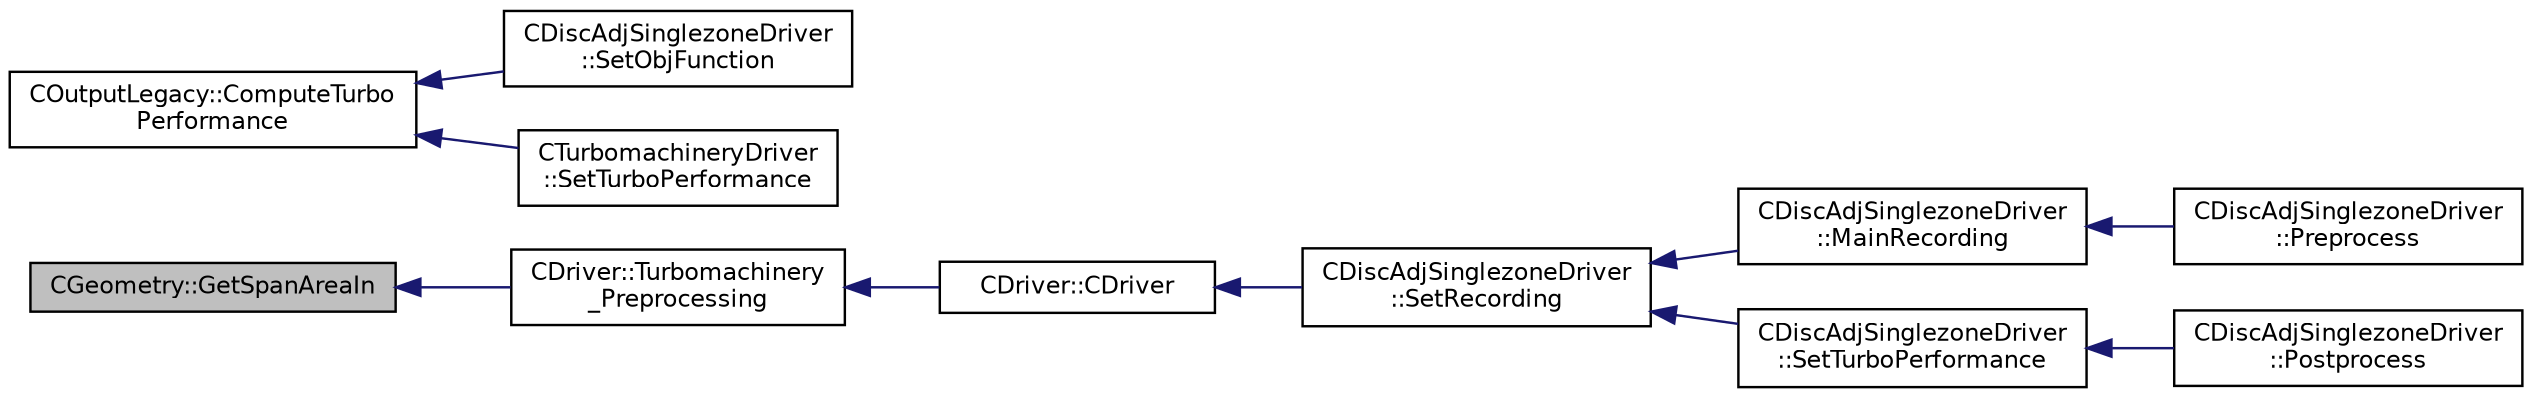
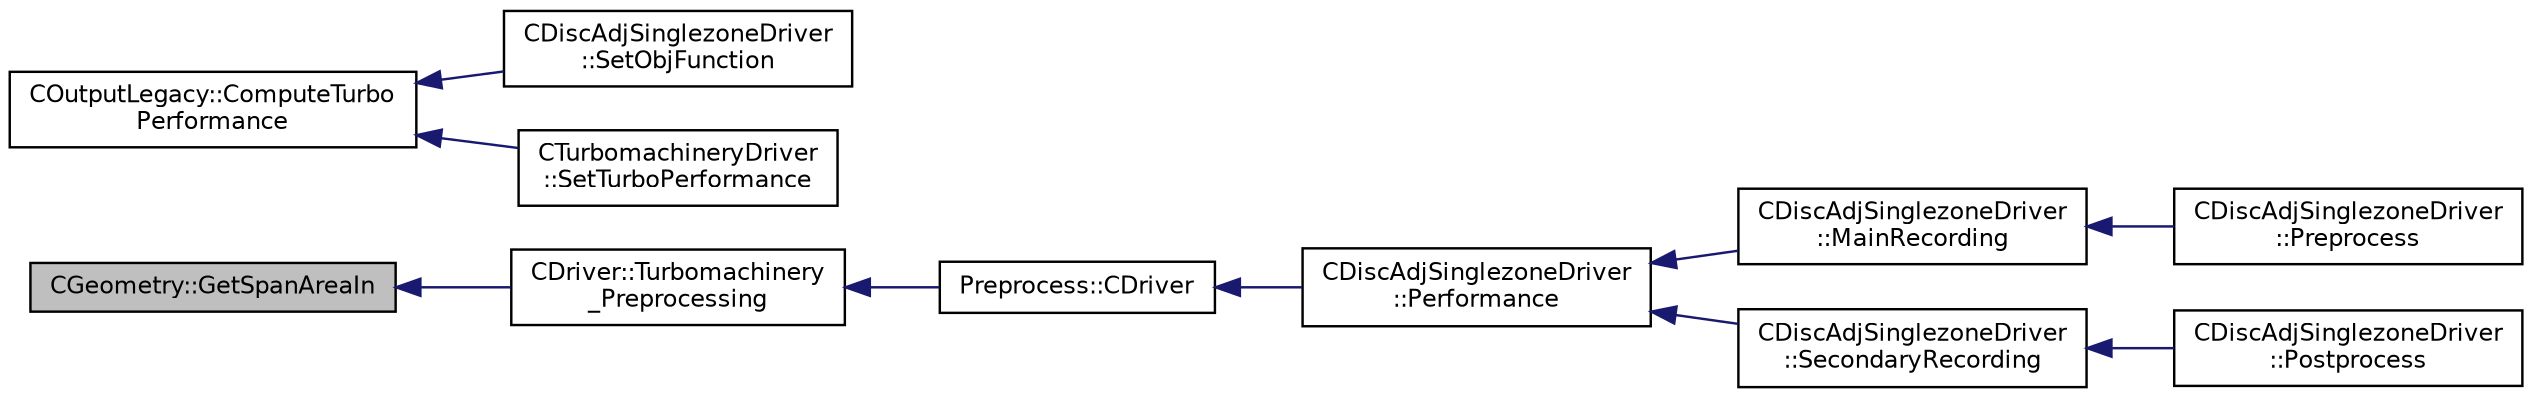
node "CDriver::CDriver": label "CDriver::CDriver" -> "Preprocess::CDriver"
node "CDiscAdjSinglezoneDriver ::SetRecording": label "CDiscAdjSinglezoneDriver ::SetRecording" -> "CDiscAdjSinglezoneDriver ::Performance"
node "CDiscAdjSinglezoneDriver ::SetTurboPerformance": label "CDiscAdjSinglezoneDriver ::SetTurboPerformance" -> "CDiscAdjSinglezoneDriver ::SecondaryRecording"
